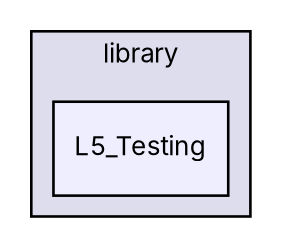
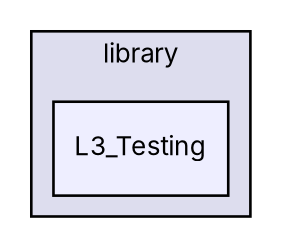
node "L5_Testing": label "L5_Testing" -> "L3_Testing"
